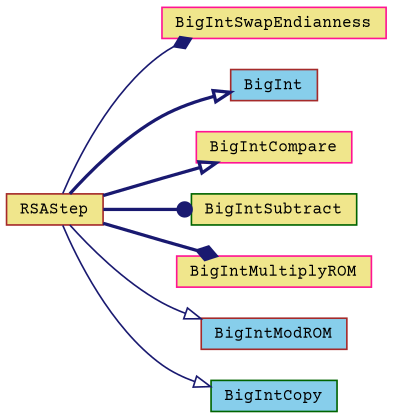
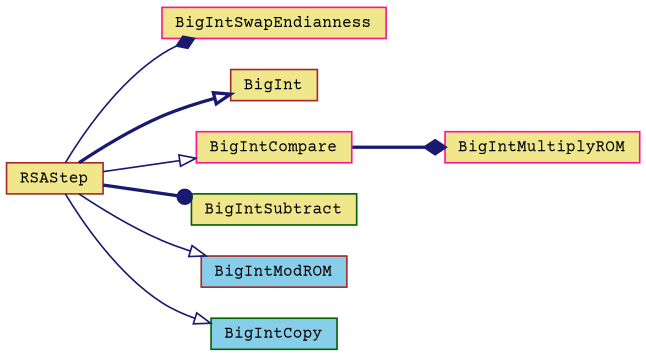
node "BigInt": fillcolor skyblue -> khaki
edge "RSAStep" -> "BigIntCompare": style bold -> solid
edge "RSAStep" -> "BigIntMultiplyROM": now "BigIntCompare" -> "BigIntMultiplyROM"
